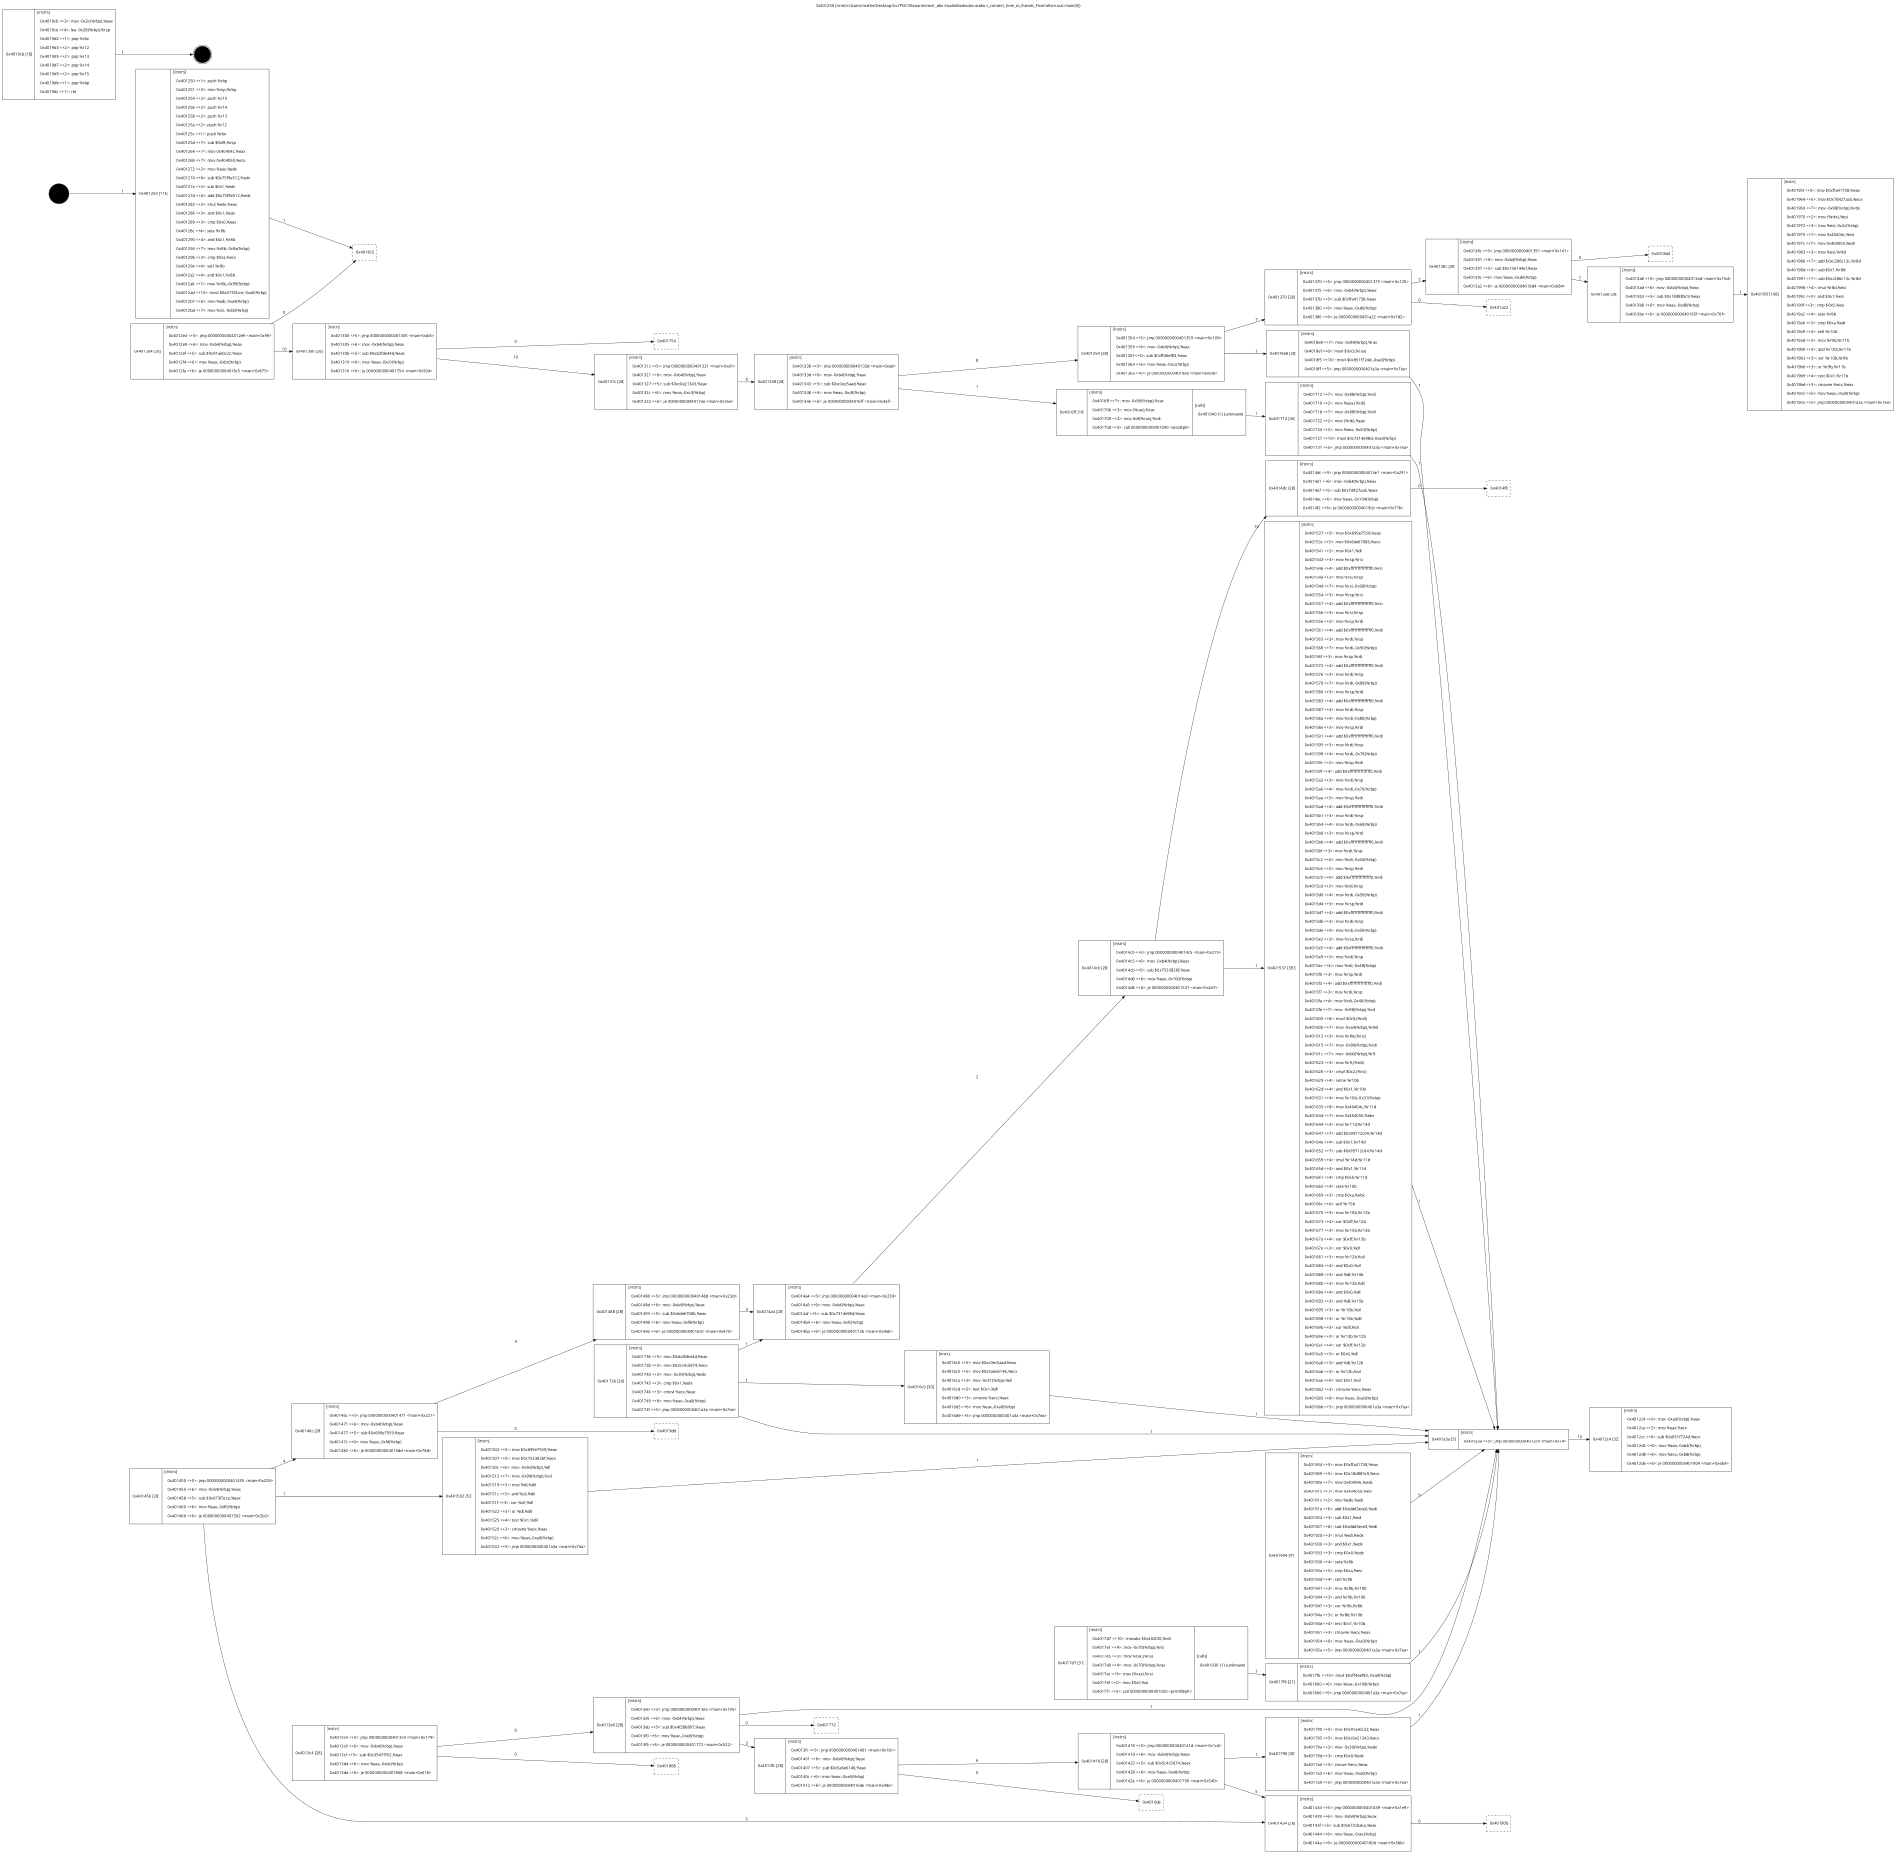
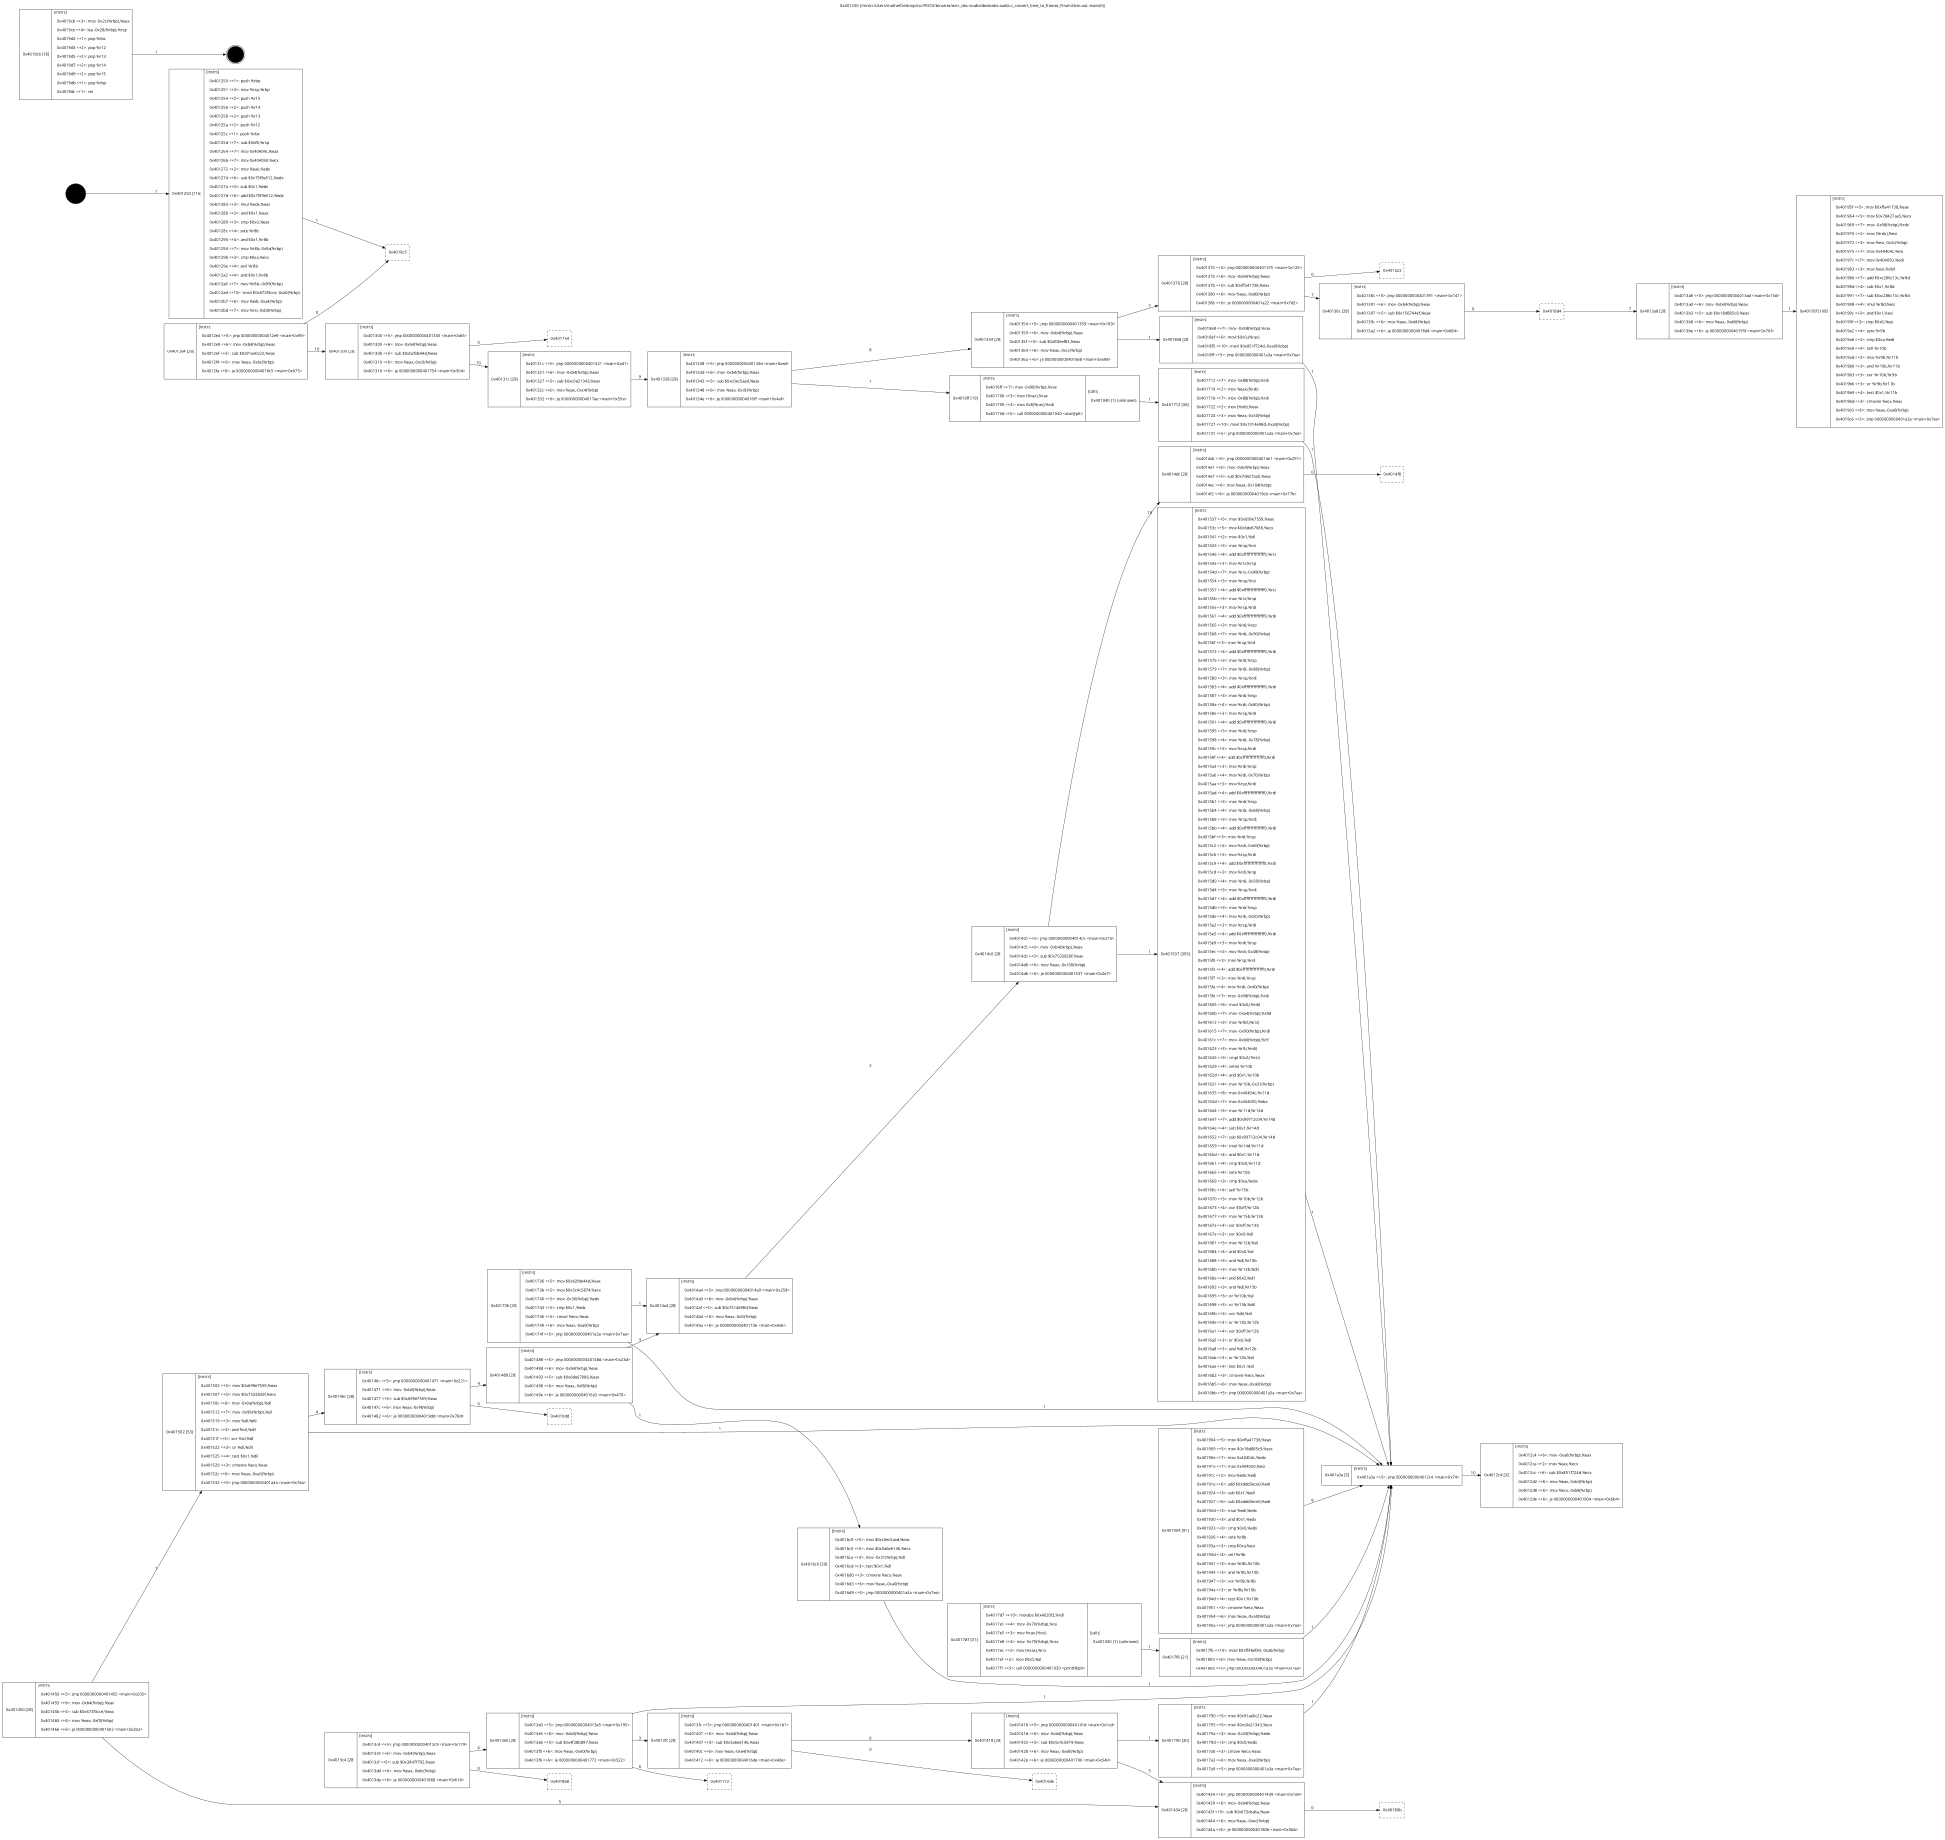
edge "0x40138c [28]" -> "0x4013a8 [28]": now "0x4018d4" -> "0x4013a8 [28]"
edge "0x401736 [30]" -> "0x4016c0 [30]": now "0x401488 [28]" -> "0x4016c0 [30]"
edge "0x401450 [28]" -> "0x40146c [28]": now "0x401502 [53]" -> "0x40146c [28]"
